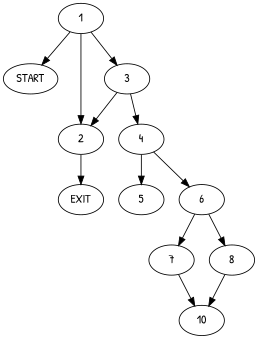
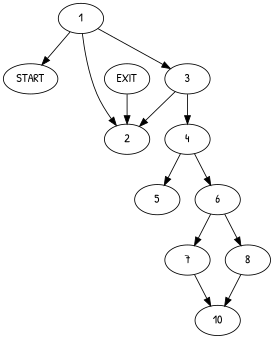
edge "2" -> "EXIT": reversed
